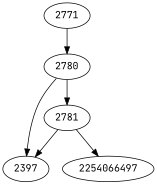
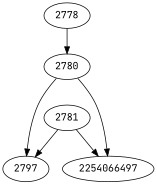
node "2771": label "2771" -> "2778"
edge "2780" -> "2781": now "2780" -> "2254066497"
node "2397": label "2397" -> "2797"
